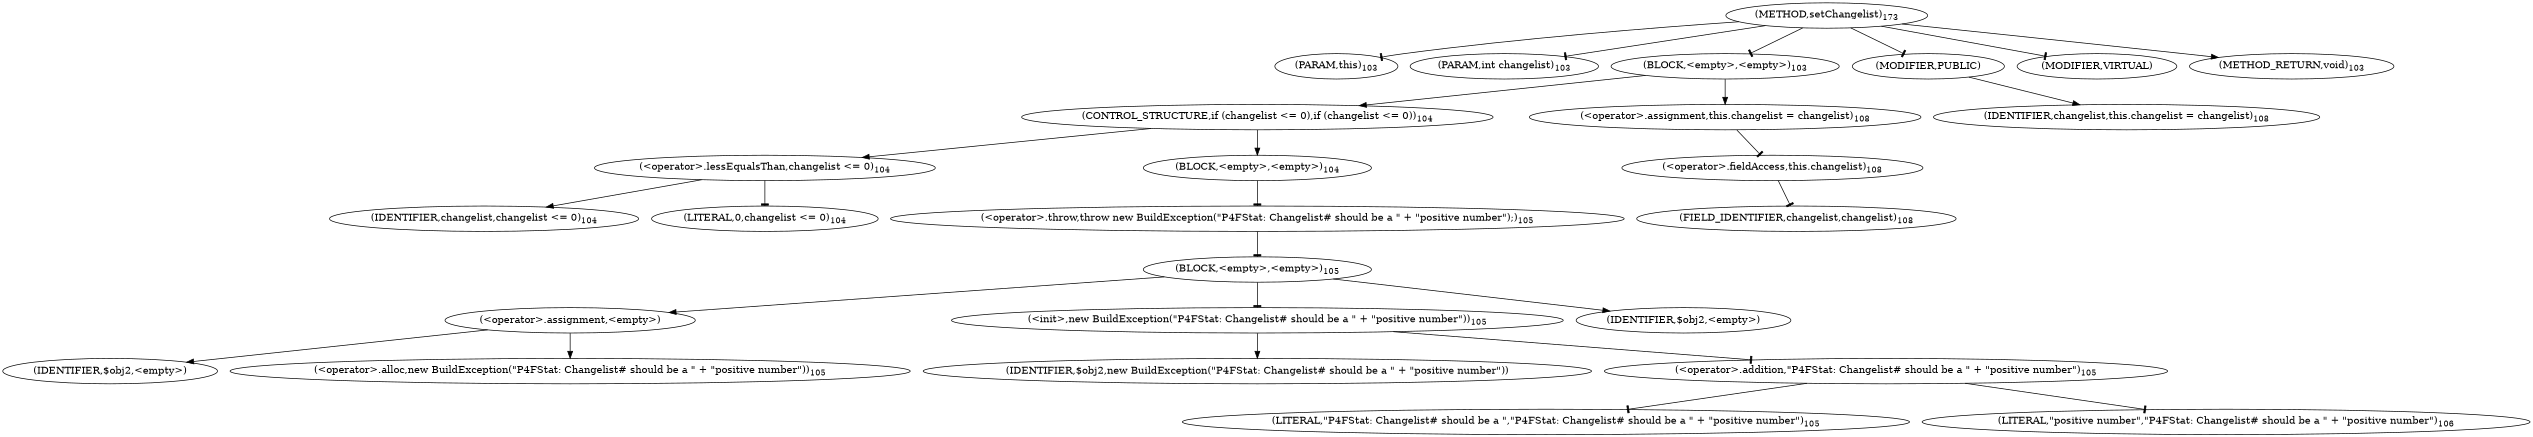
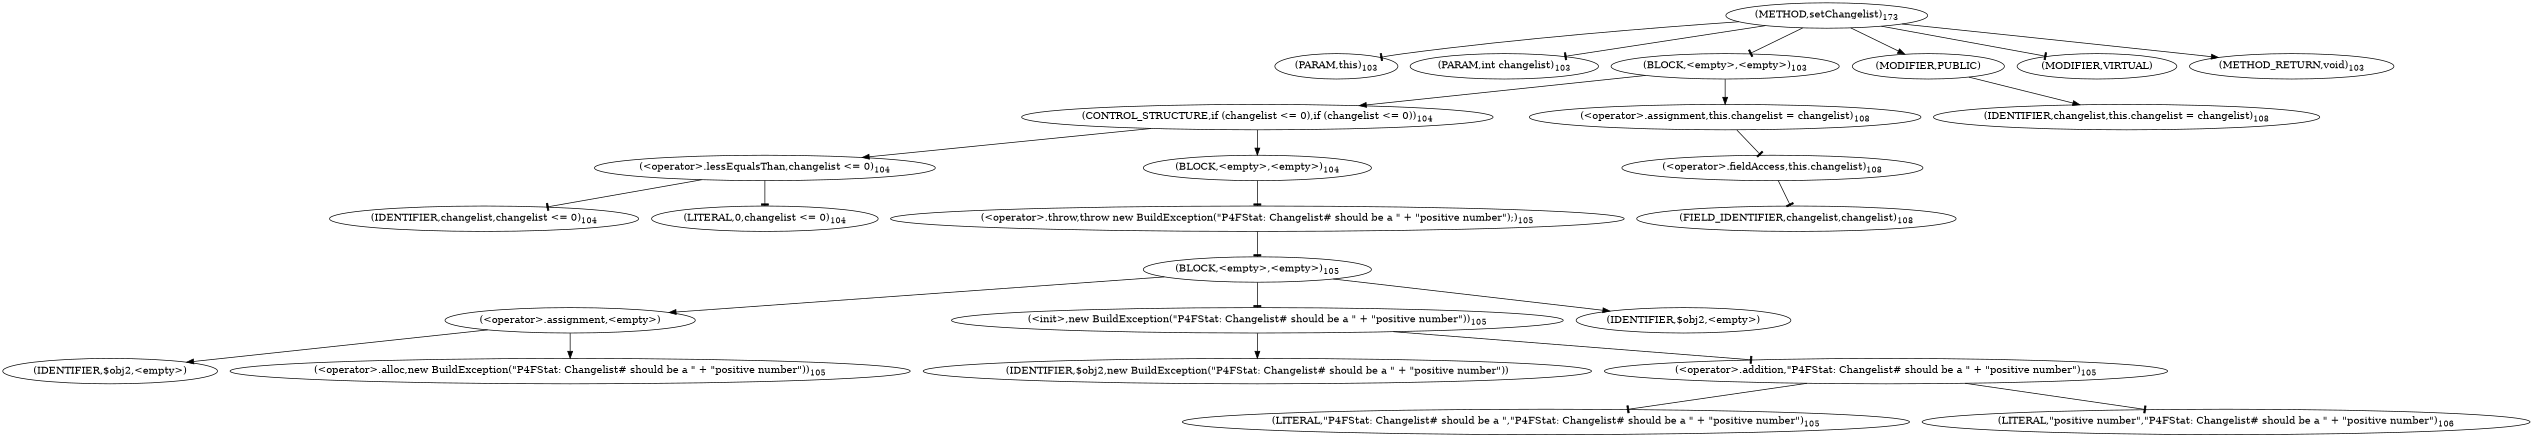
edge "(METHOD,setChangelist)" -> "(MODIFIER,PUBLIC)": arrowhead tee -> normal
edge "(<operator>.lessEqualsThan,changelist <= 0)" -> "(IDENTIFIER,changelist,changelist <= 0)": arrowhead normal -> tee
